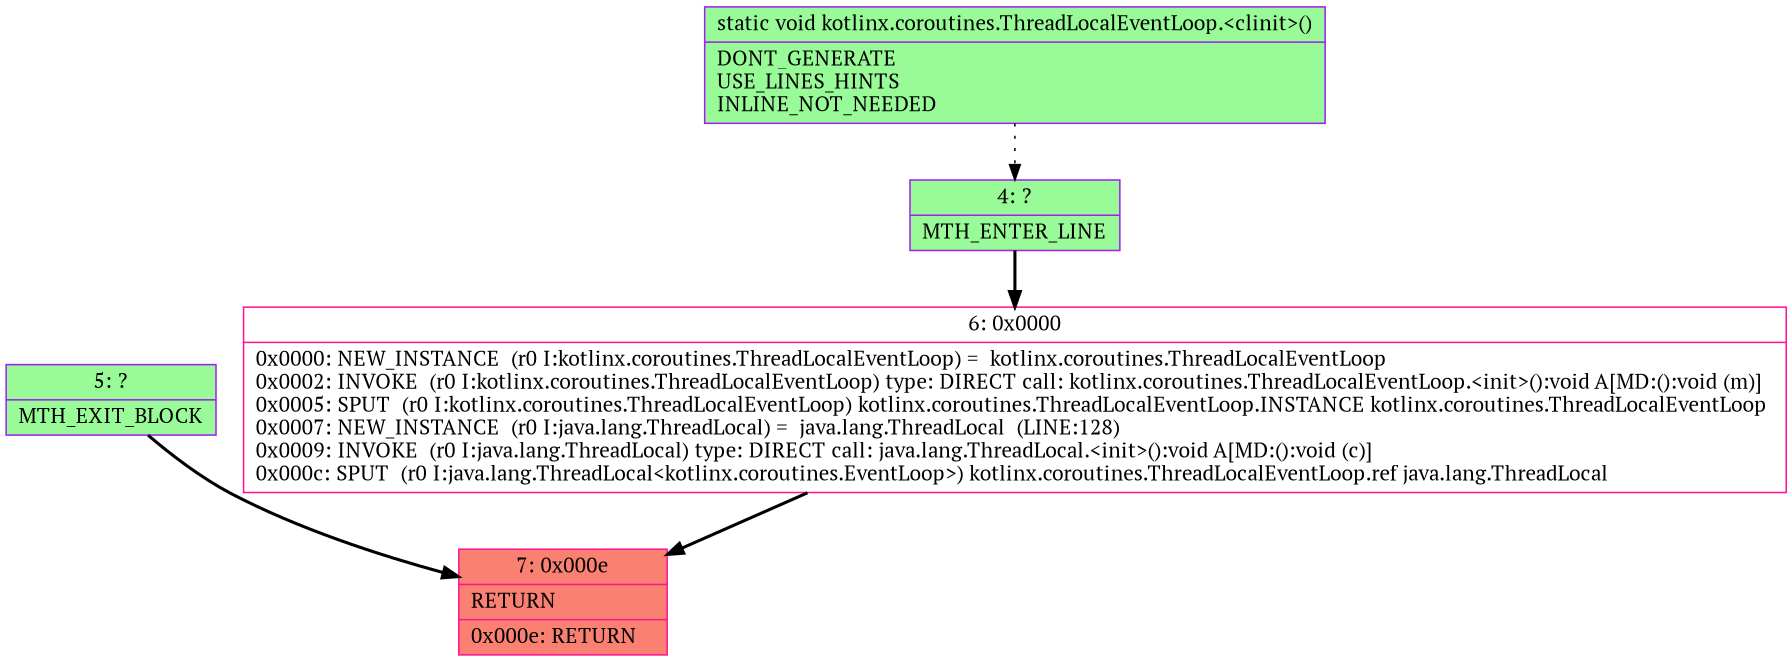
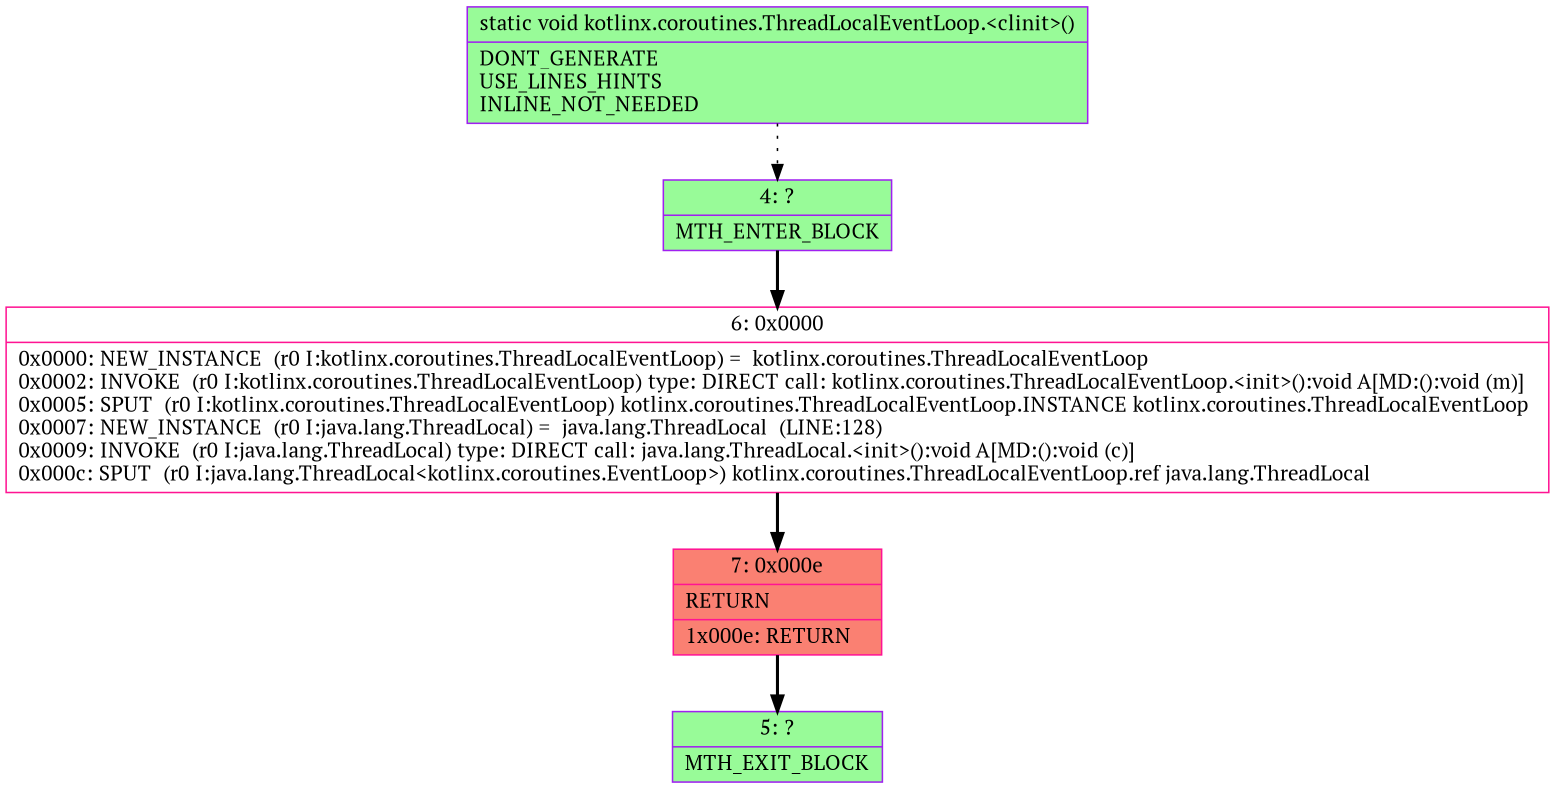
node "4: ?": text "MTH_ENTER_LINE" -> "MTH_ENTER_BLOCK"
edge "5: ?" -> "7: 0x000e": reversed
node "7: 0x000e": text "0x000e: RETURN" -> "1x000e: RETURN"
